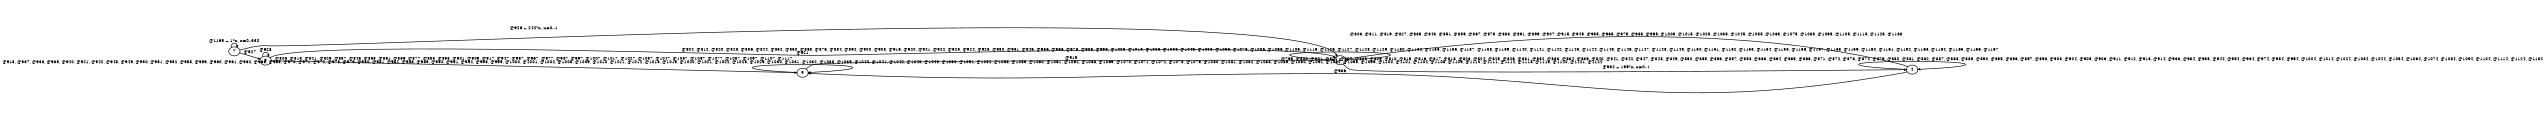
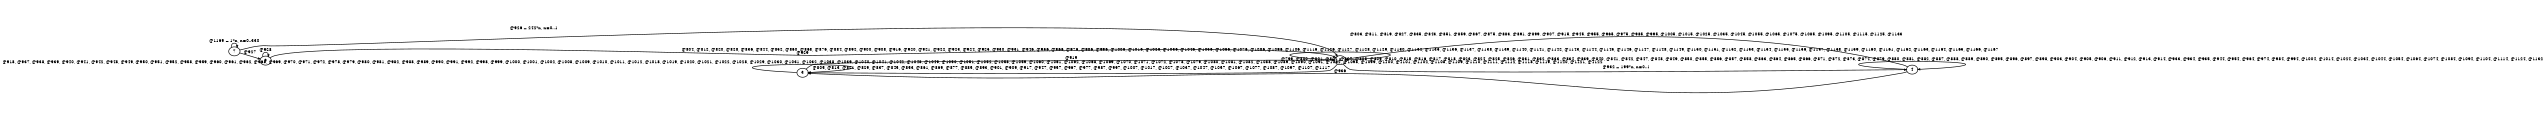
edge "9" -> "0": label "@921" -> "@929"
edge "9" -> "3": now "0" -> "3"
